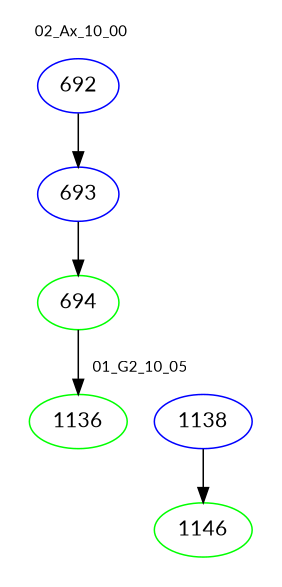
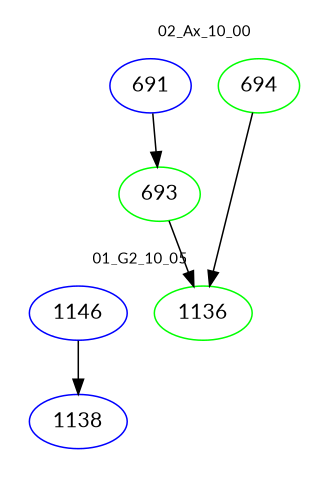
node "692": label "692" -> "691"
node "693": color blue -> green
edge "693" -> "694": now "693" -> "1136"
edge "1138" -> "1146": reversed
node "1146": color green -> blue
